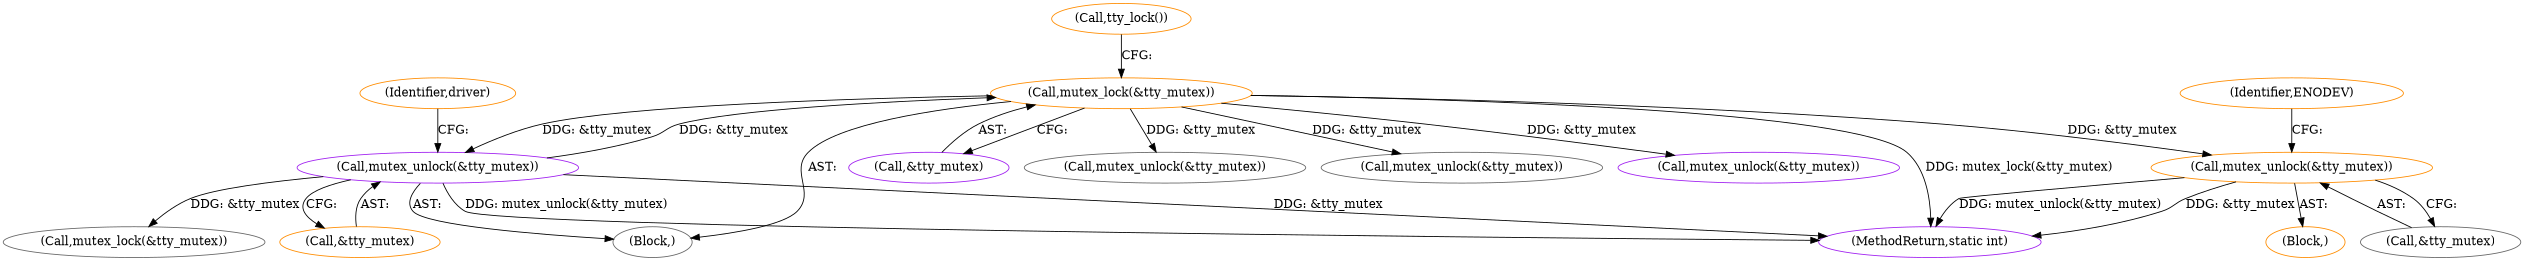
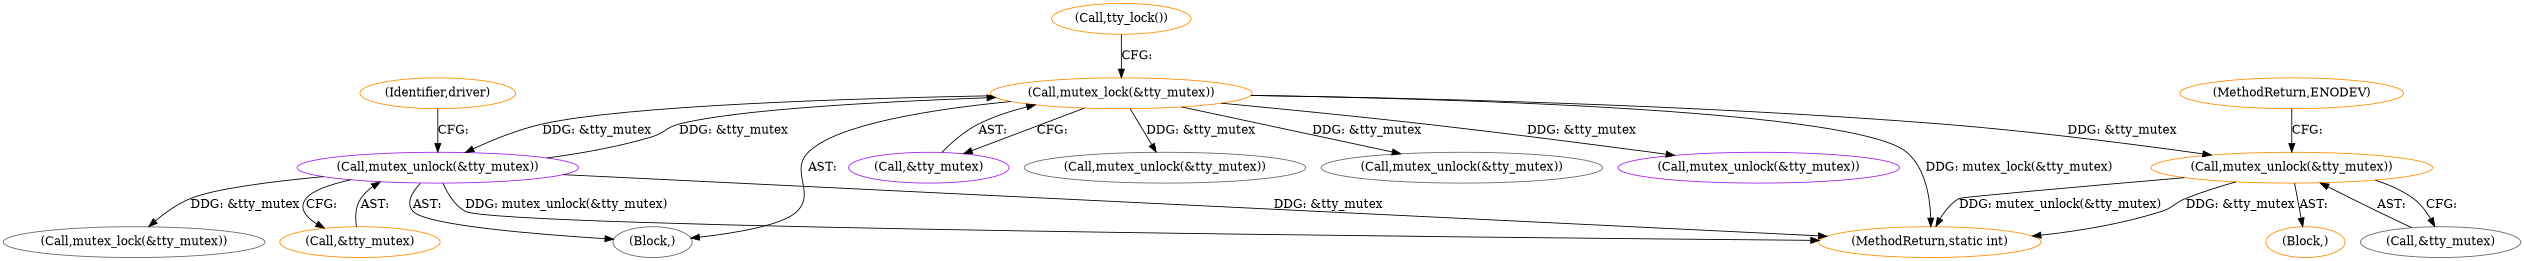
node "(Identifier,ENODEV)": label "(Identifier,ENODEV)" -> "(MethodReturn,ENODEV)"
node "(MethodReturn,static int)": color purple -> darkorange
